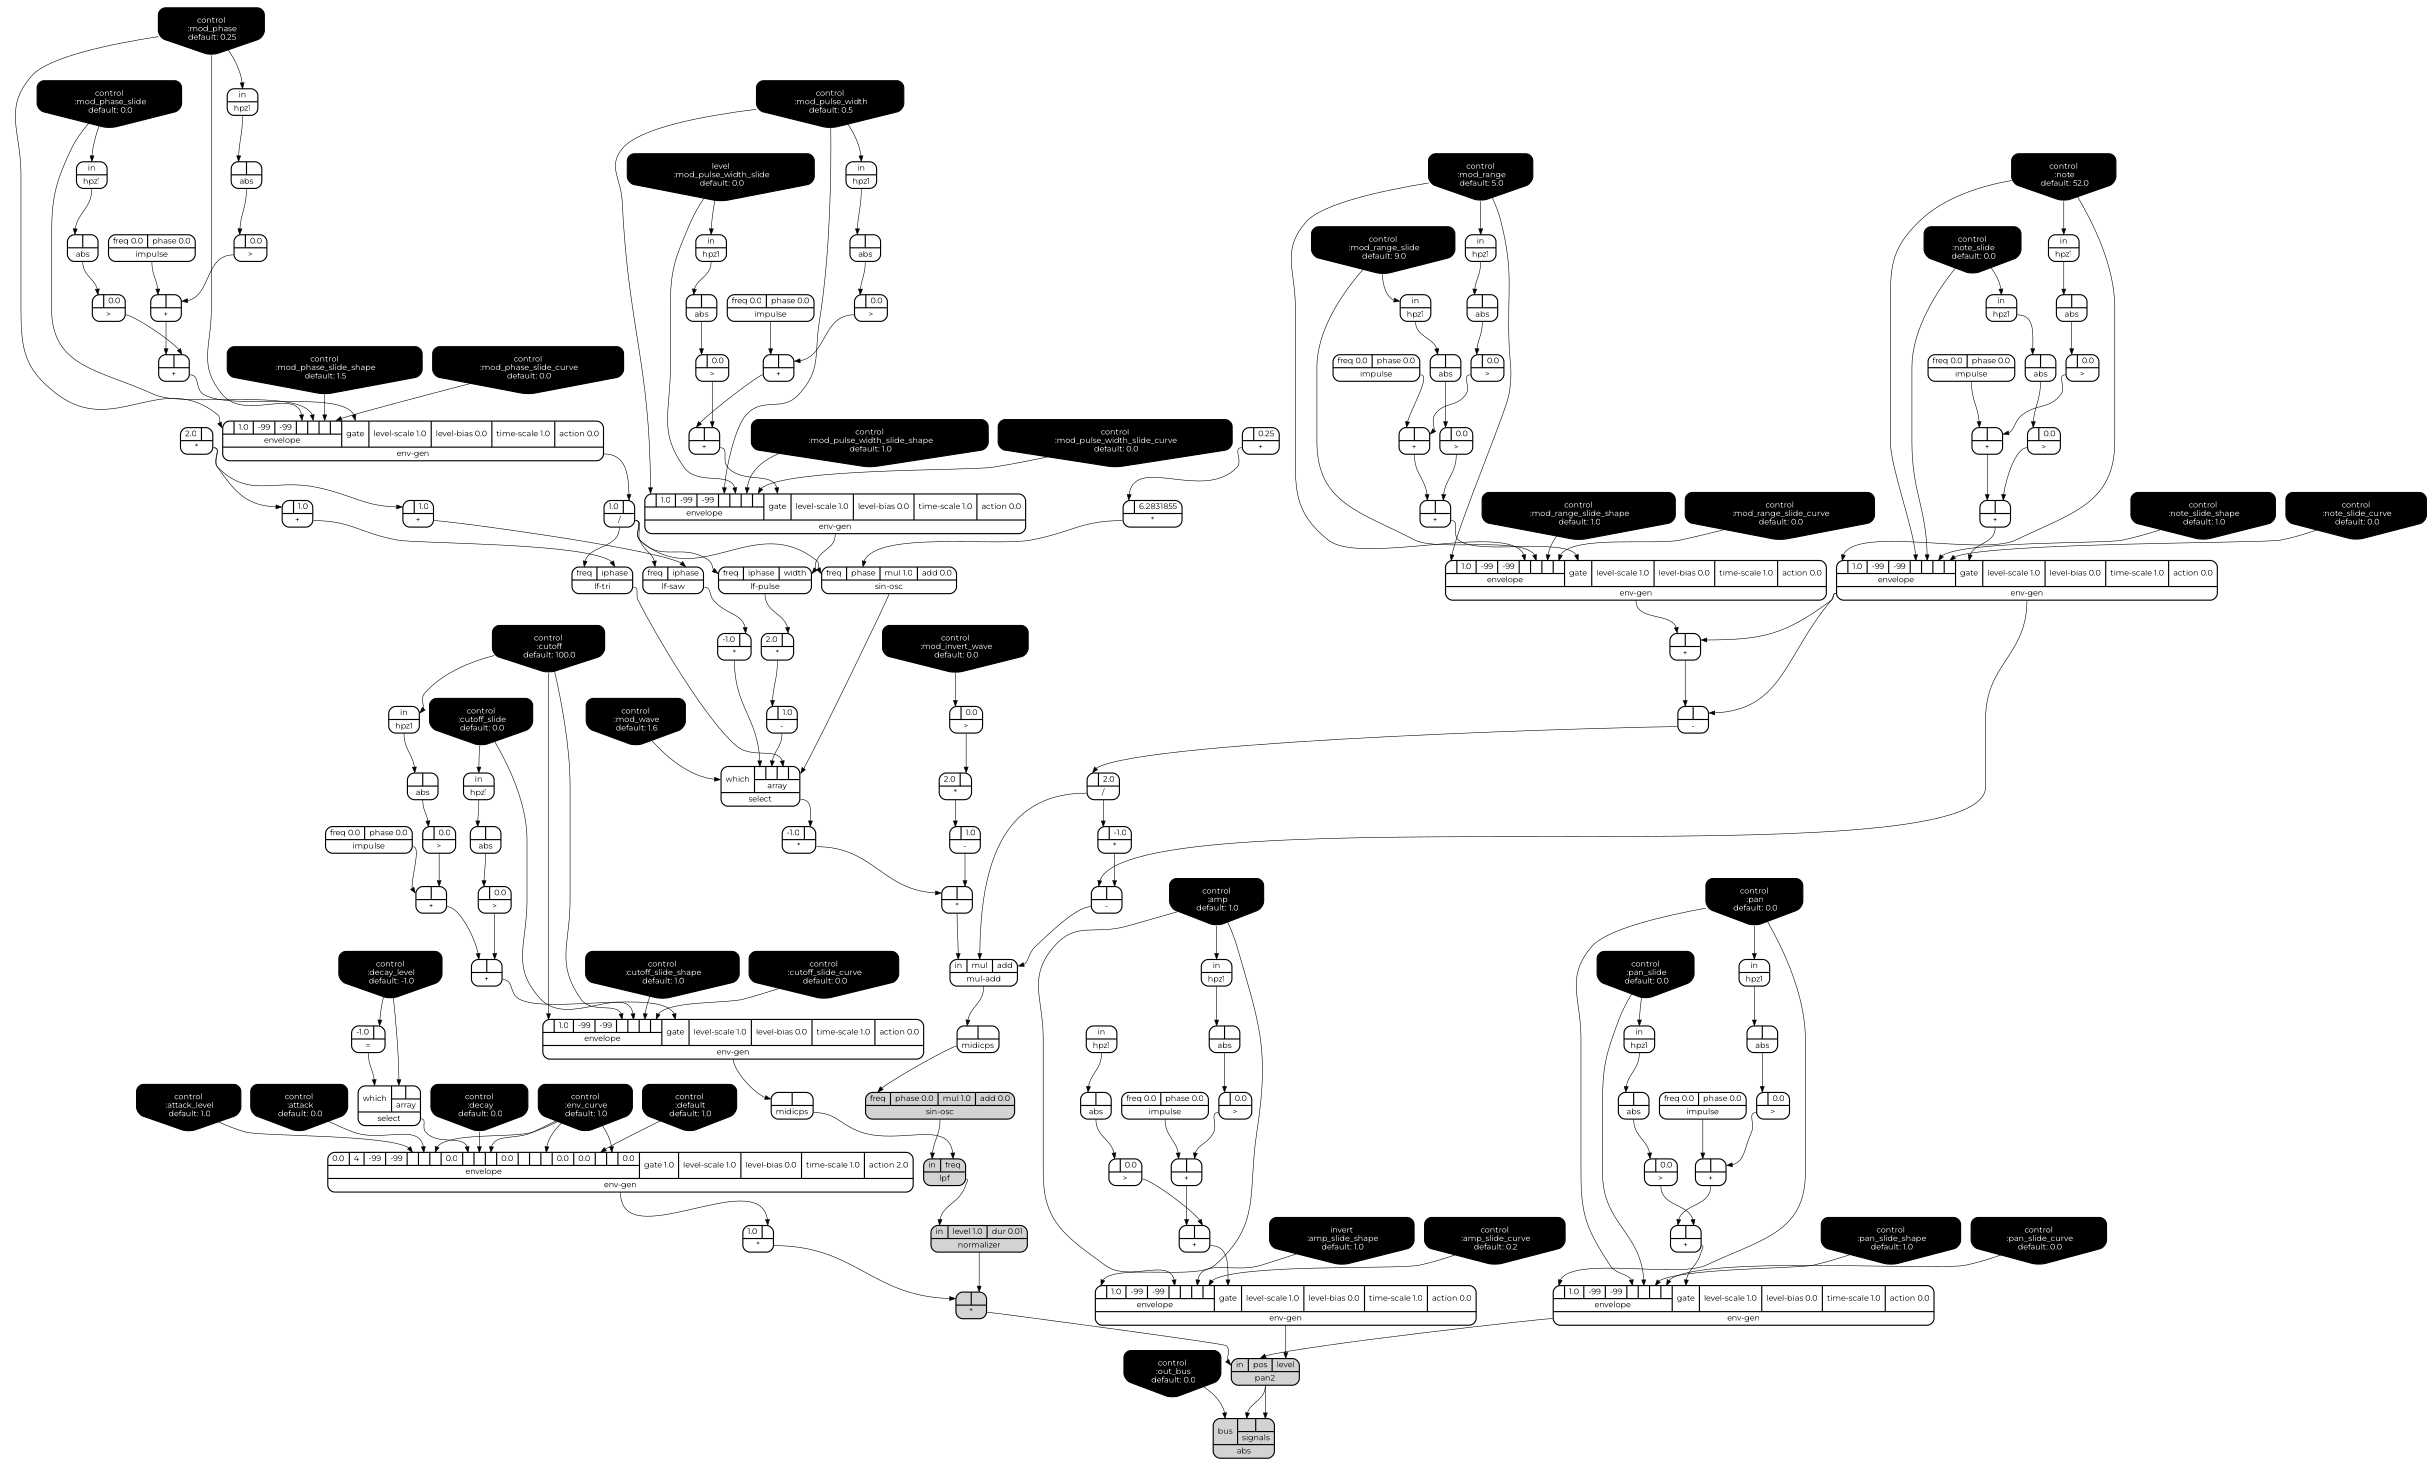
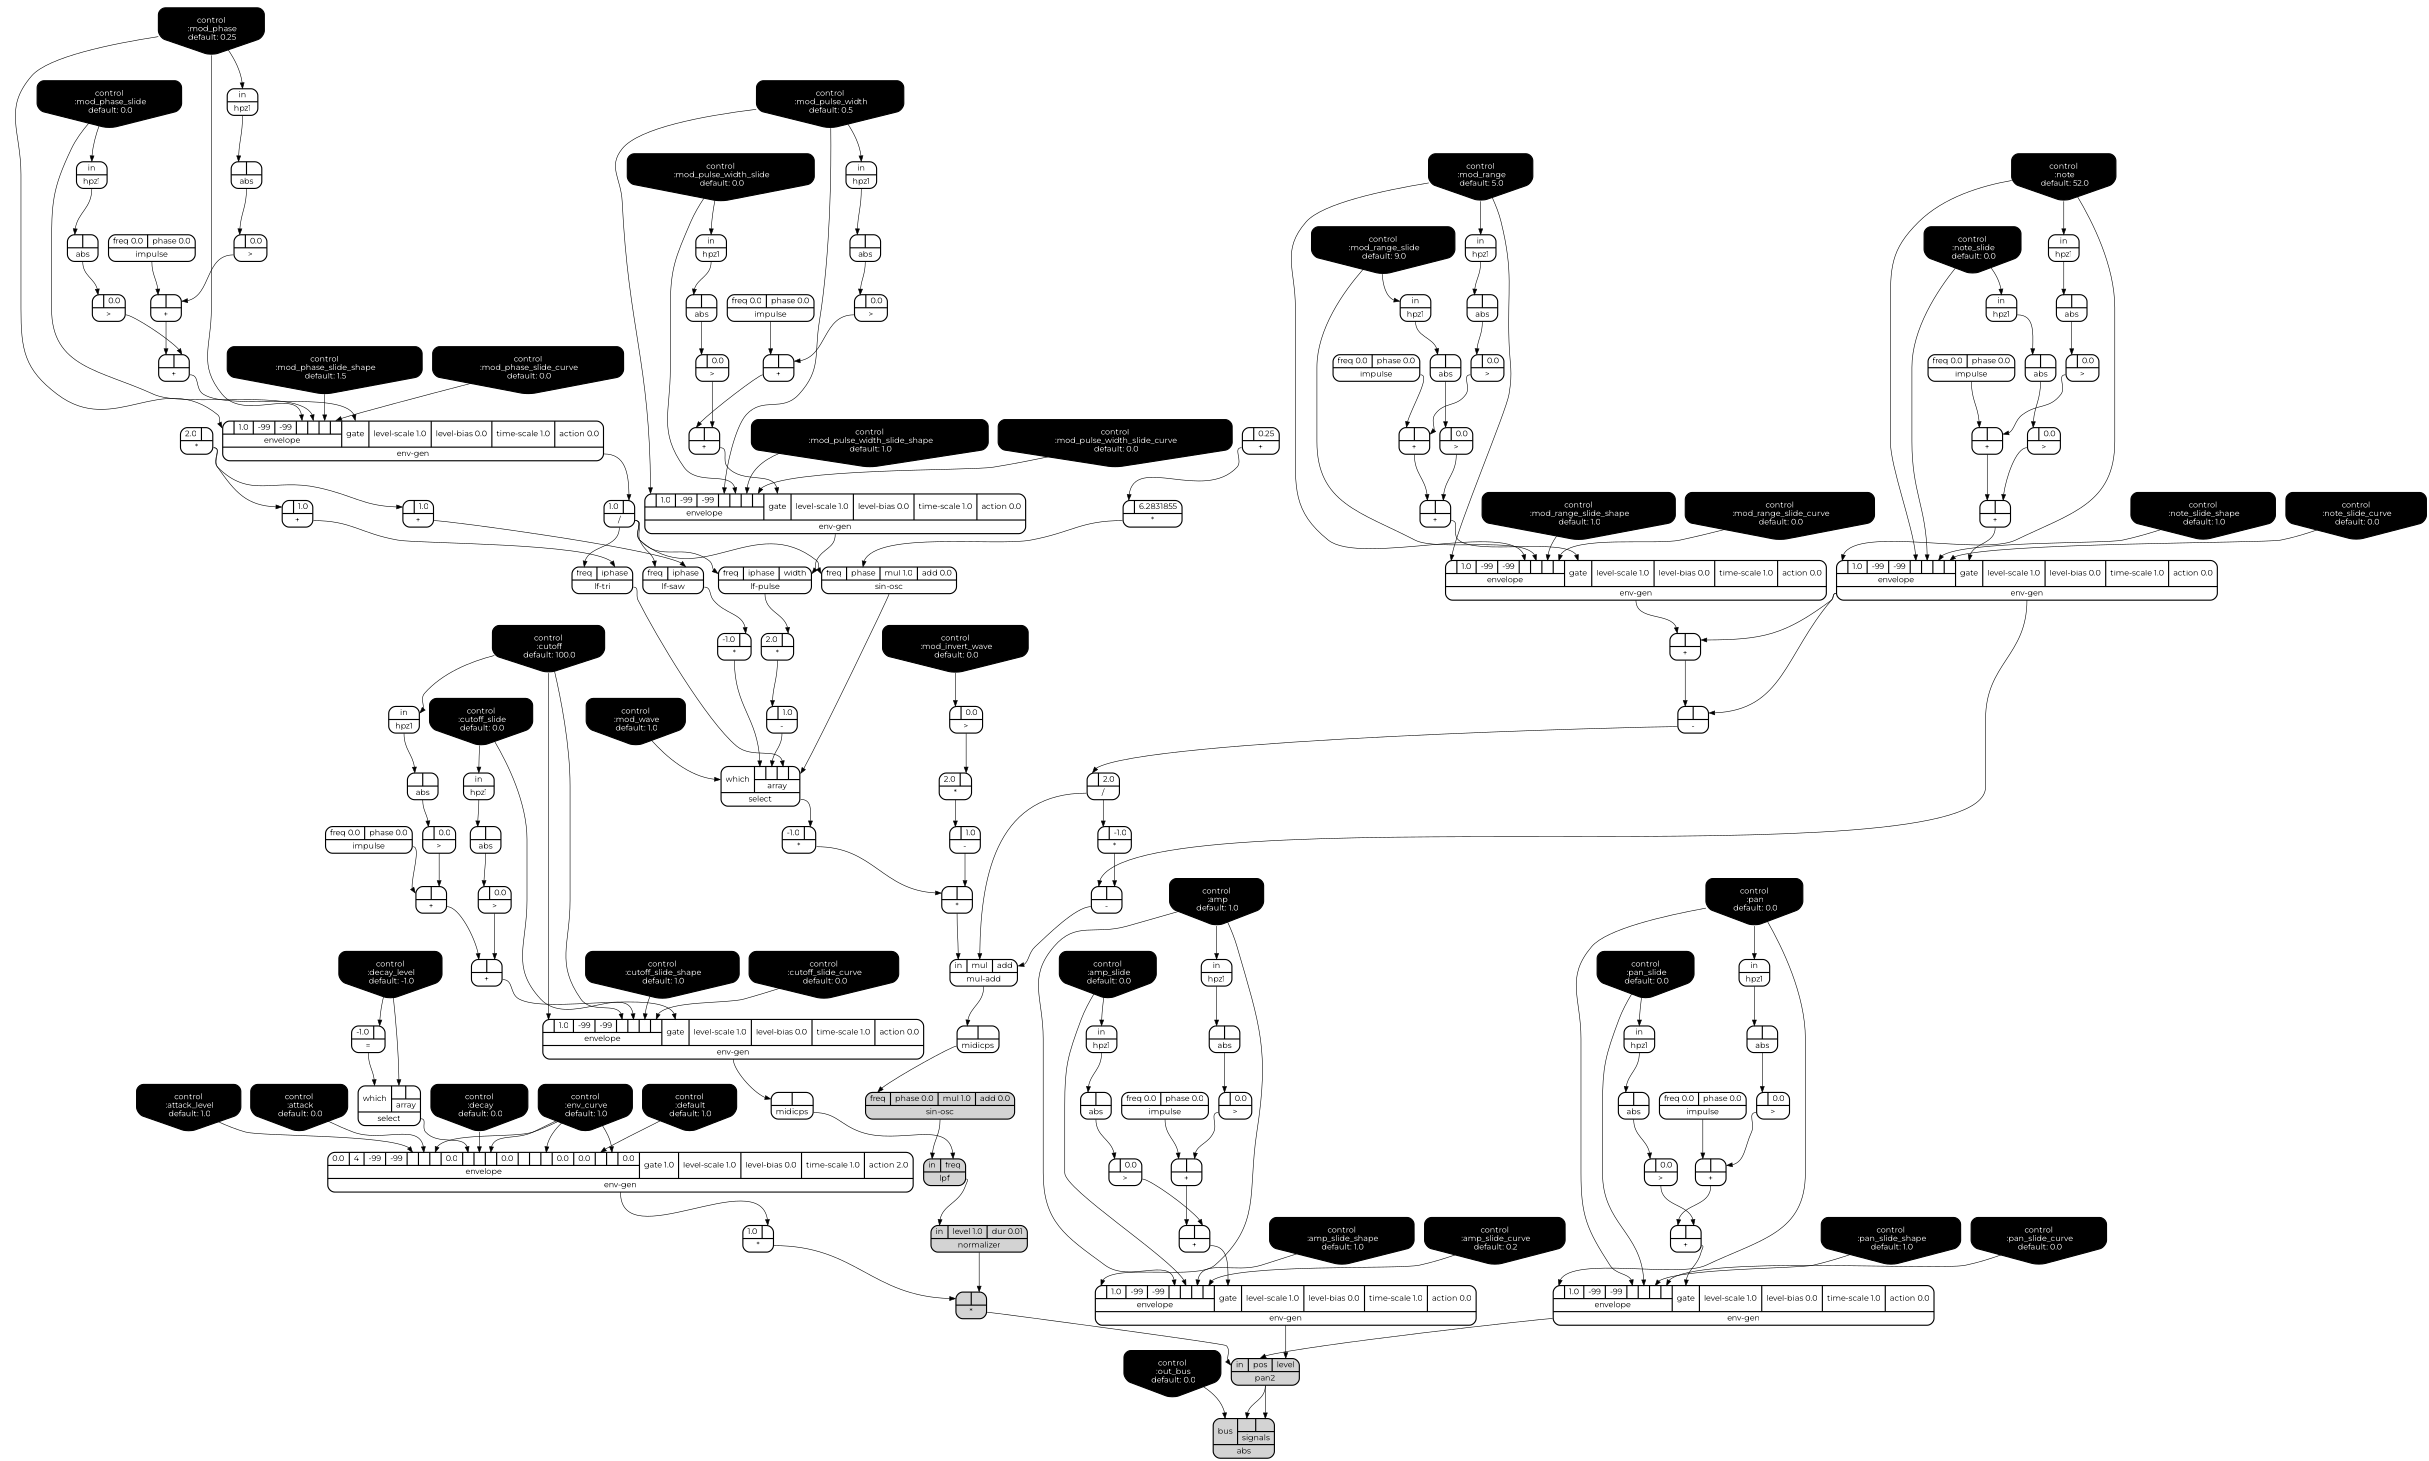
node "level :mod_pulse_width_slide default: 0.0": label "level :mod_pulse_width_slide default: 0.0" -> "control :mod_pulse_width_slide default: 0.0"
node "control :mod_wave default: 1.6": label "control :mod_wave default: 1.6" -> "control :mod_wave default: 1.0"
node "control :amp_slide default: 0.0": added
node "invert :amp_slide_shape default: 1.0": label "invert :amp_slide_shape default: 1.0" -> "control :amp_slide_shape default: 1.0"
